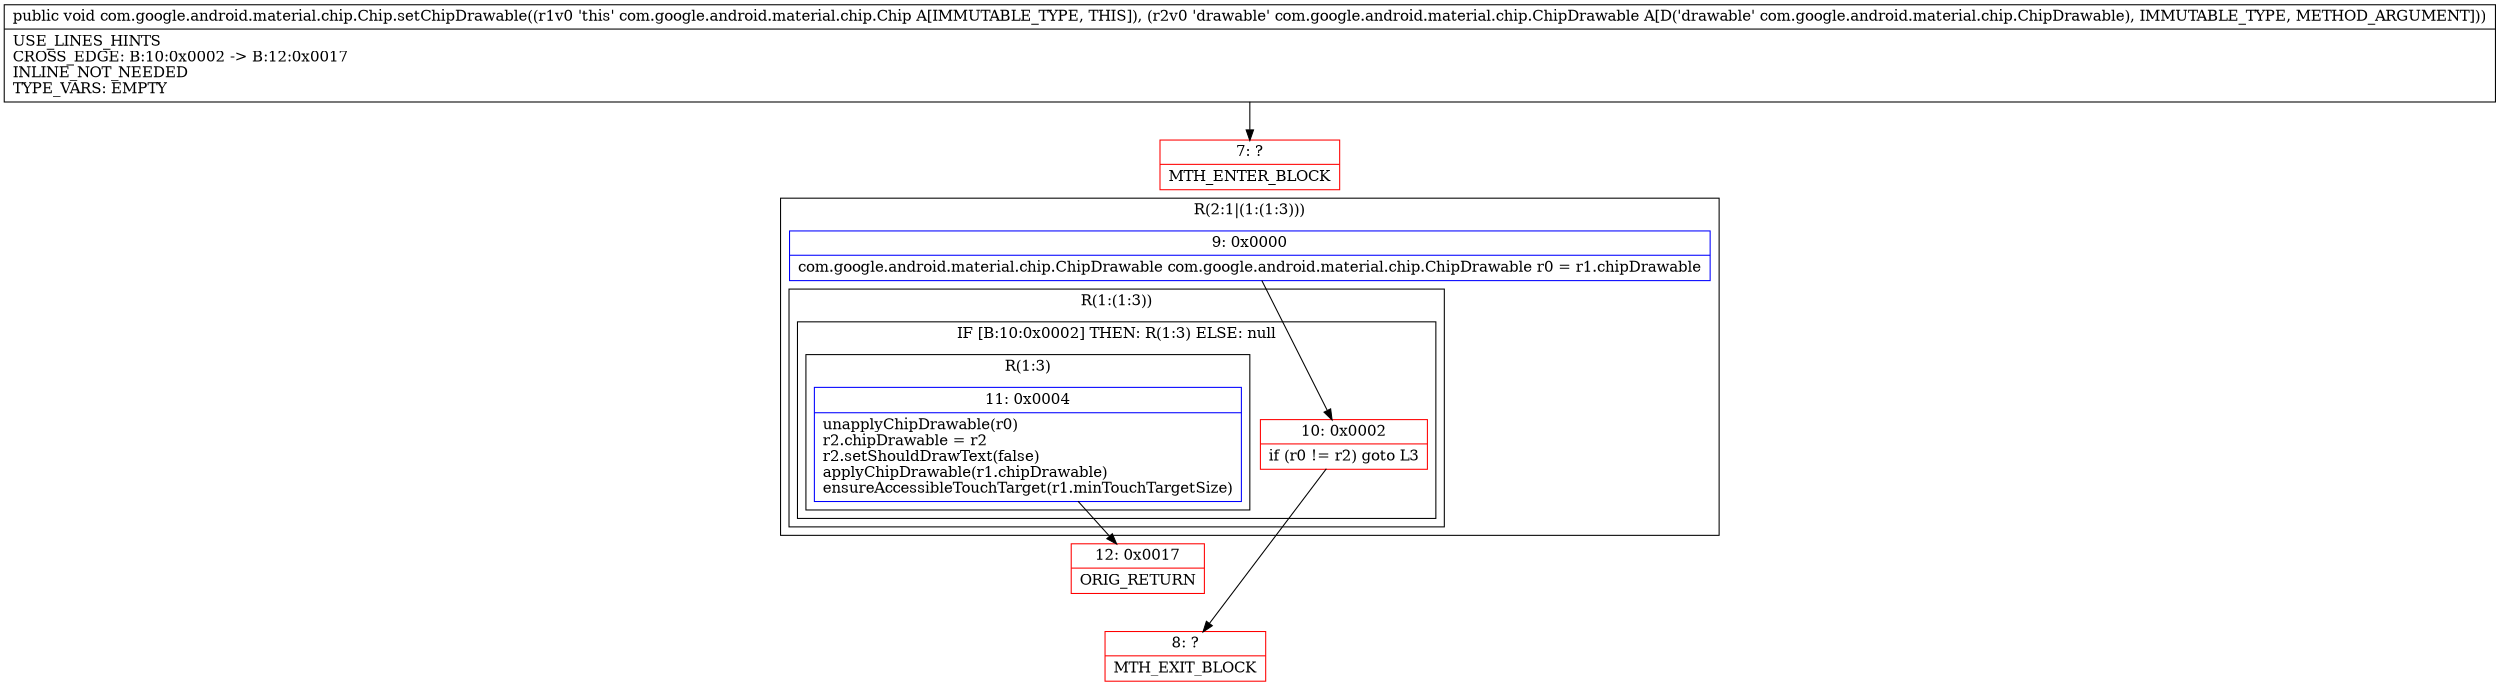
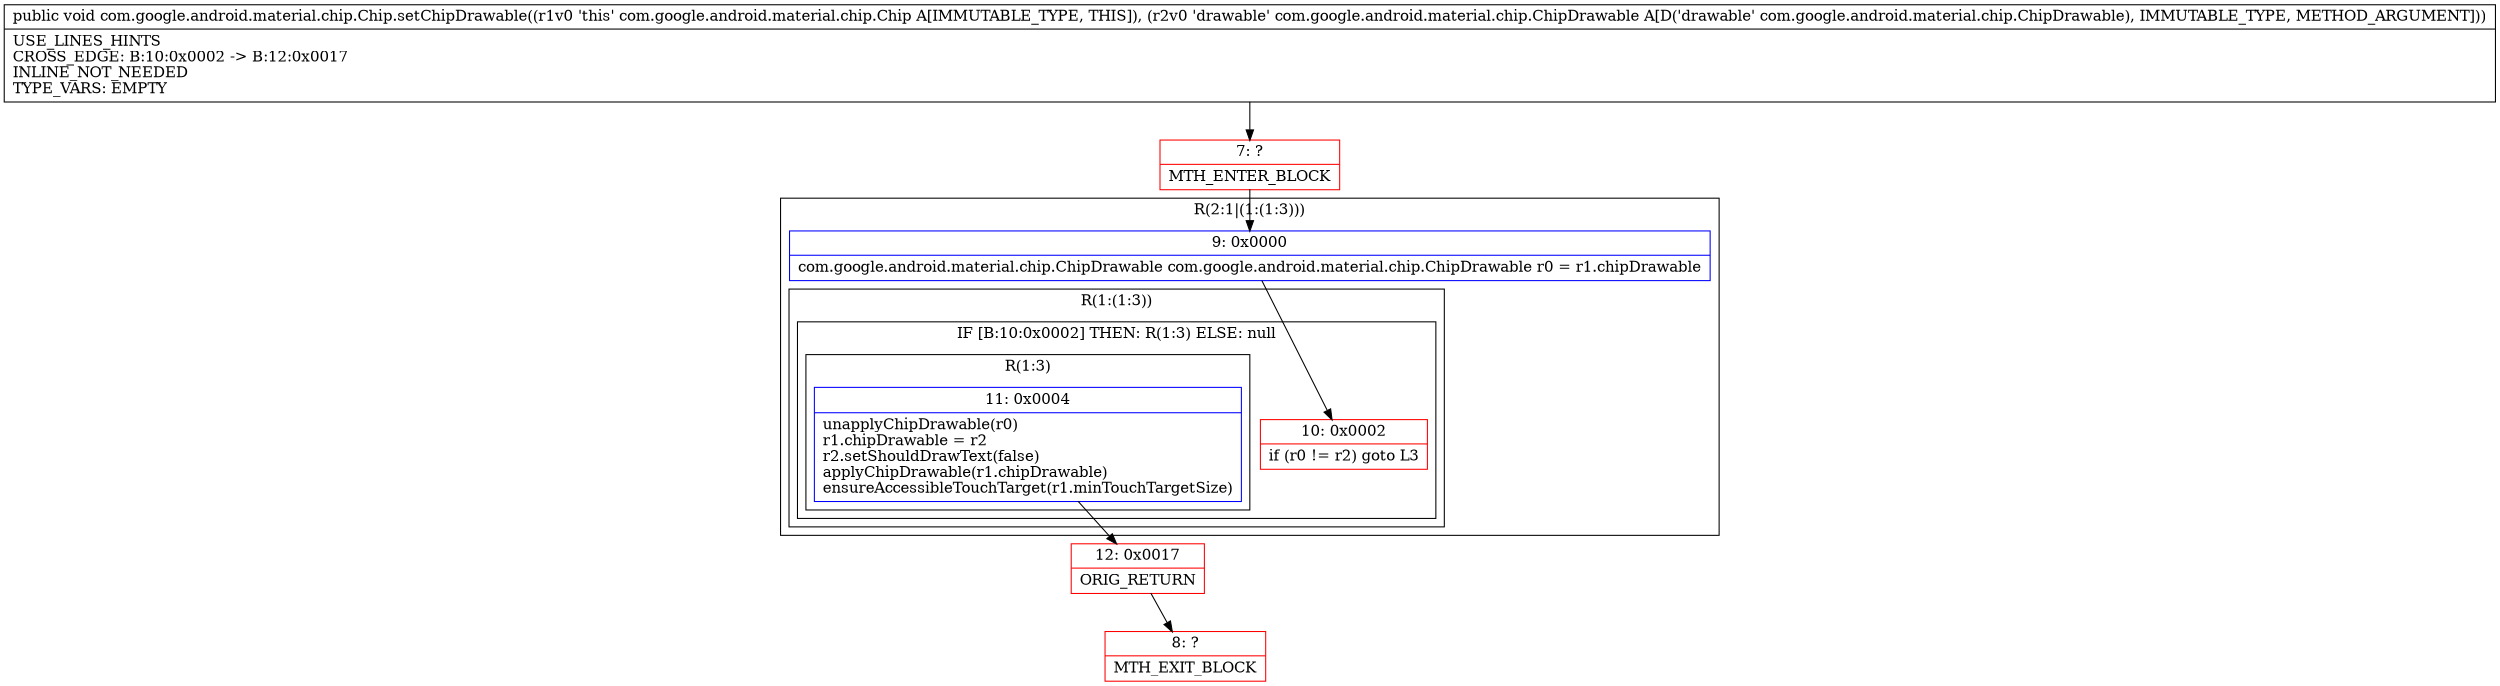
edge "7: ?" -> "9: 0x0000": added
node "11: 0x0004": text "r2.chipDrawable = r2" -> "r1.chipDrawable = r2"
edge "10: 0x0002" -> "8: ?": now "12: 0x0017" -> "8: ?"
